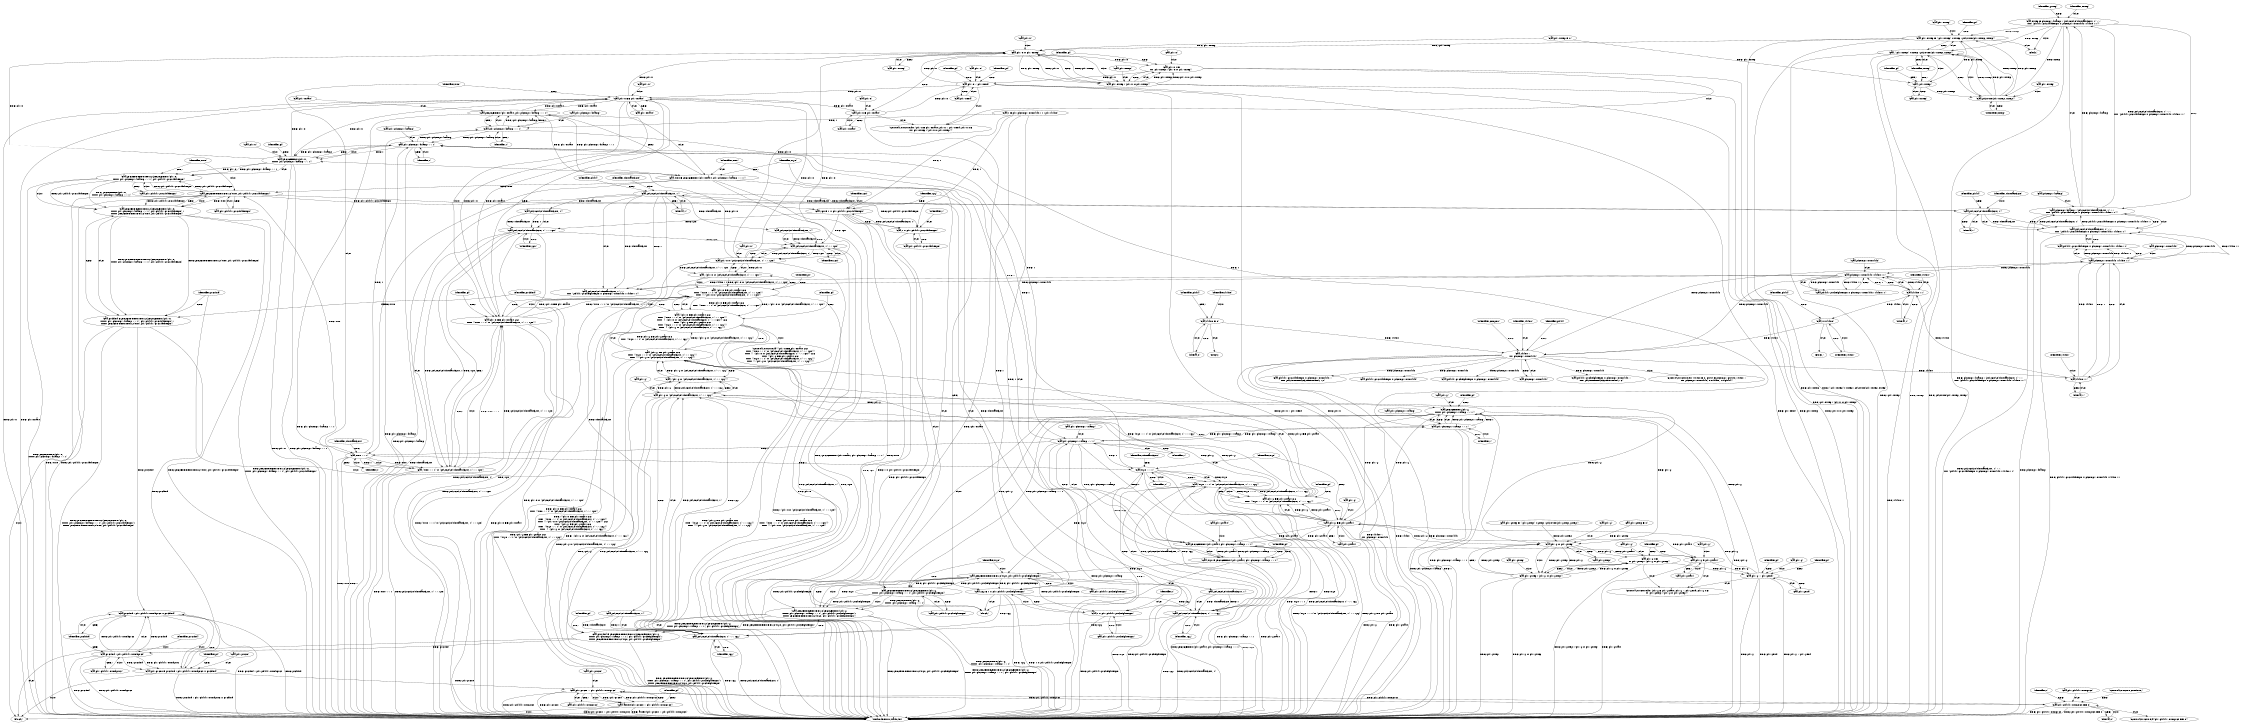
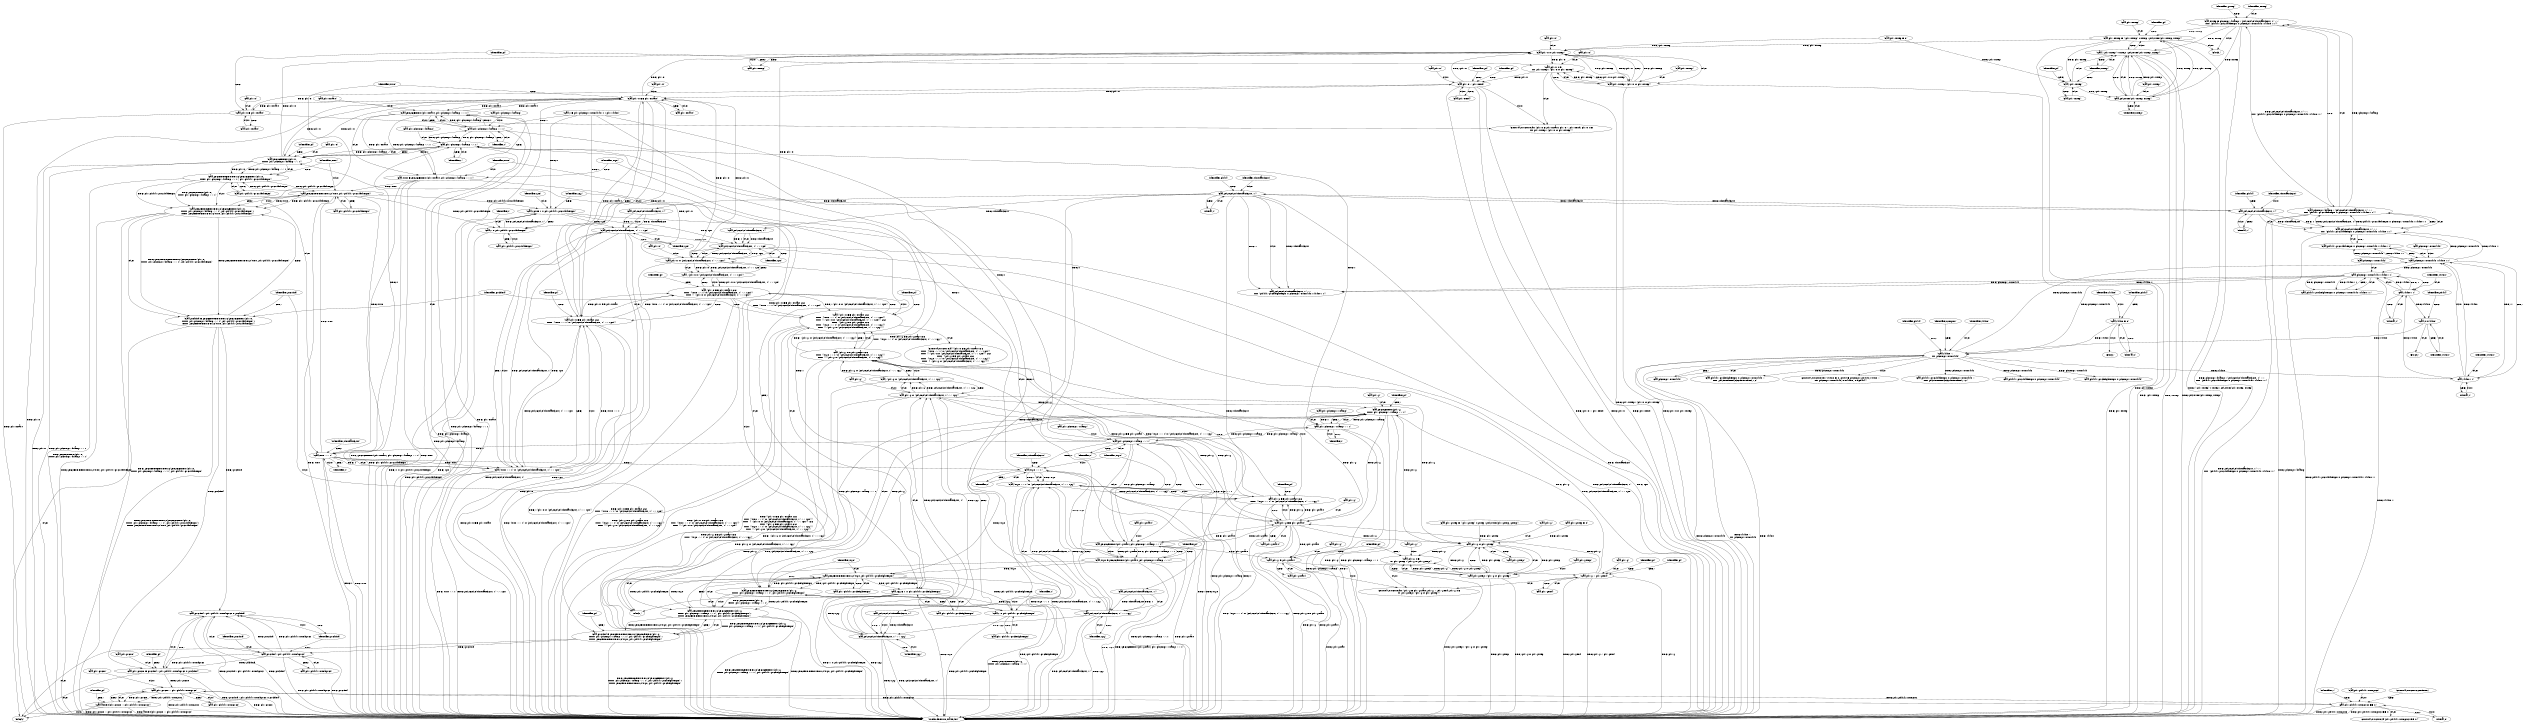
node "(Call,picomp->hsamp)": removed
edge "(Call,pi->y += tt  pi->ystep - (pi->y % pi->ystep))" -> "(Call,pi->y < pi->yend)": removed, label "DDG: pi->y"
edge "(Call,!(pi->x % (JAS_CAST(uint_fast32_t, 1) << rpx)))" -> "(MethodReturn,static int)": removed, label "DDG: pi->x % (JAS_CAST(uint_fast32_t, 1) << rpx)"
